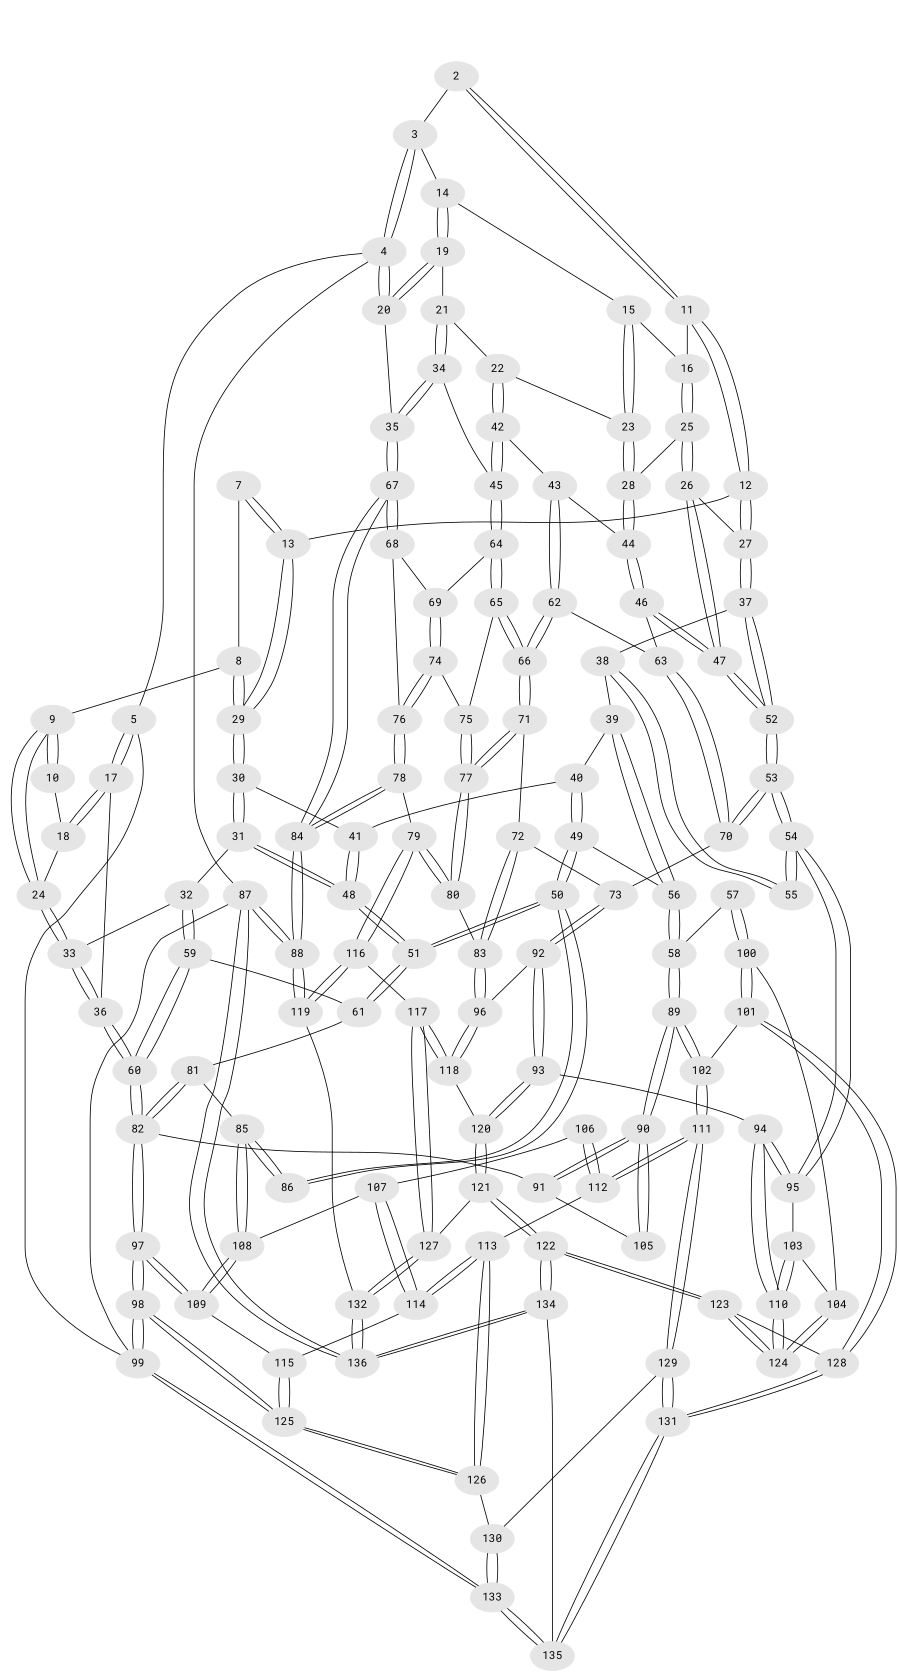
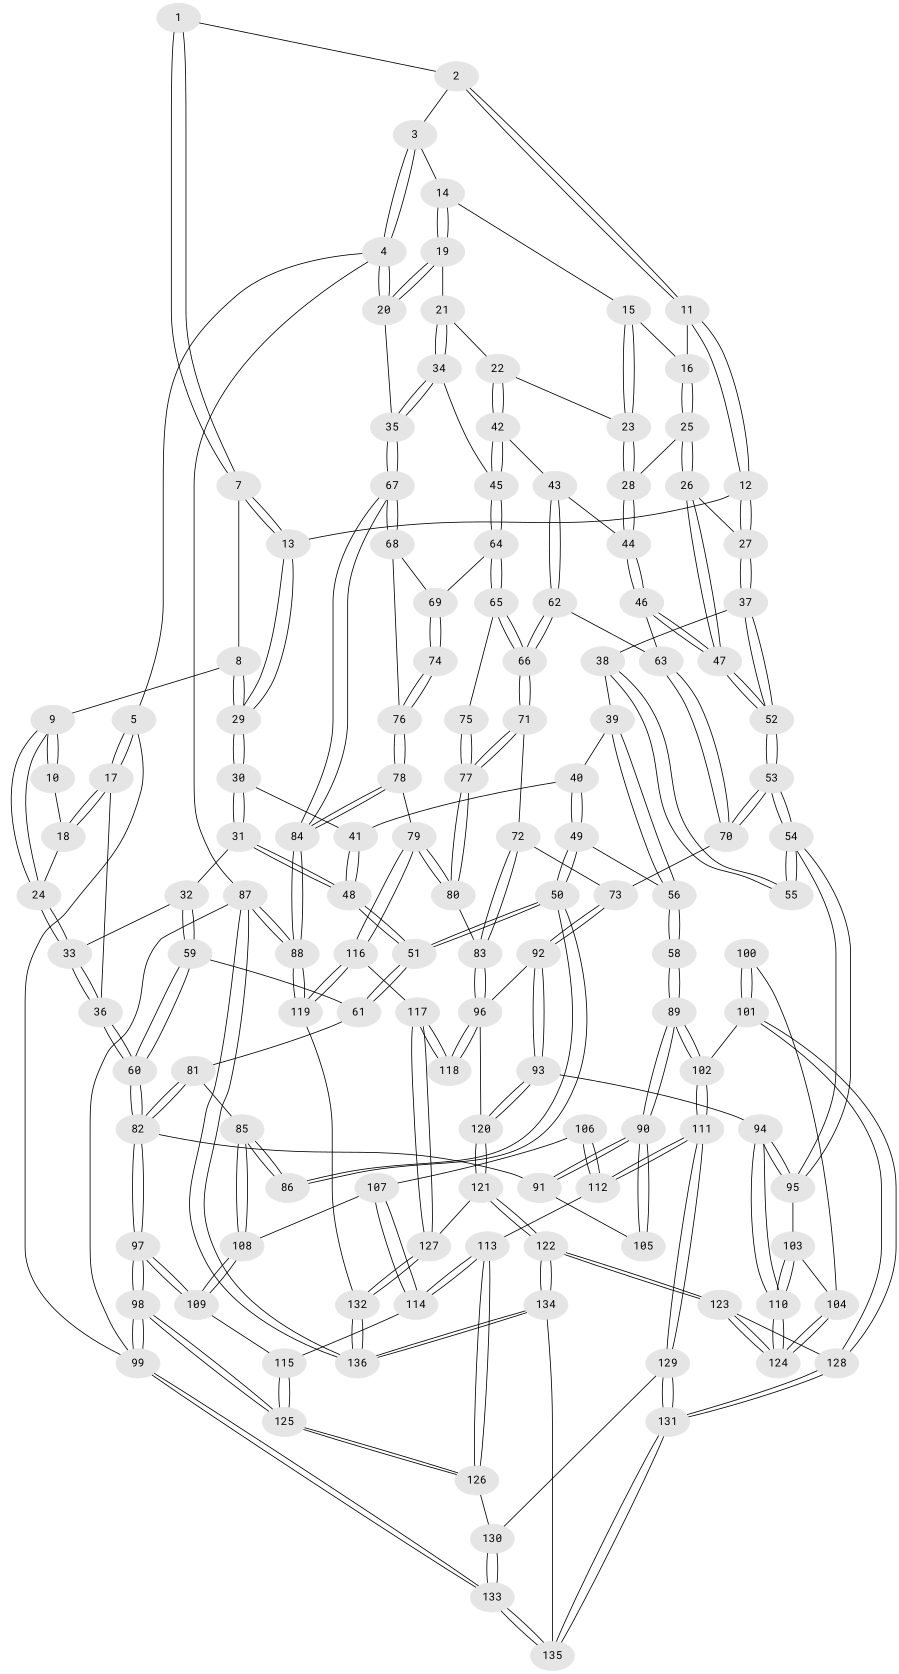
node "1": added
edge "74" -- "75": removed
node "57": removed
edge "118" -- "120": now "96" -- "120"
